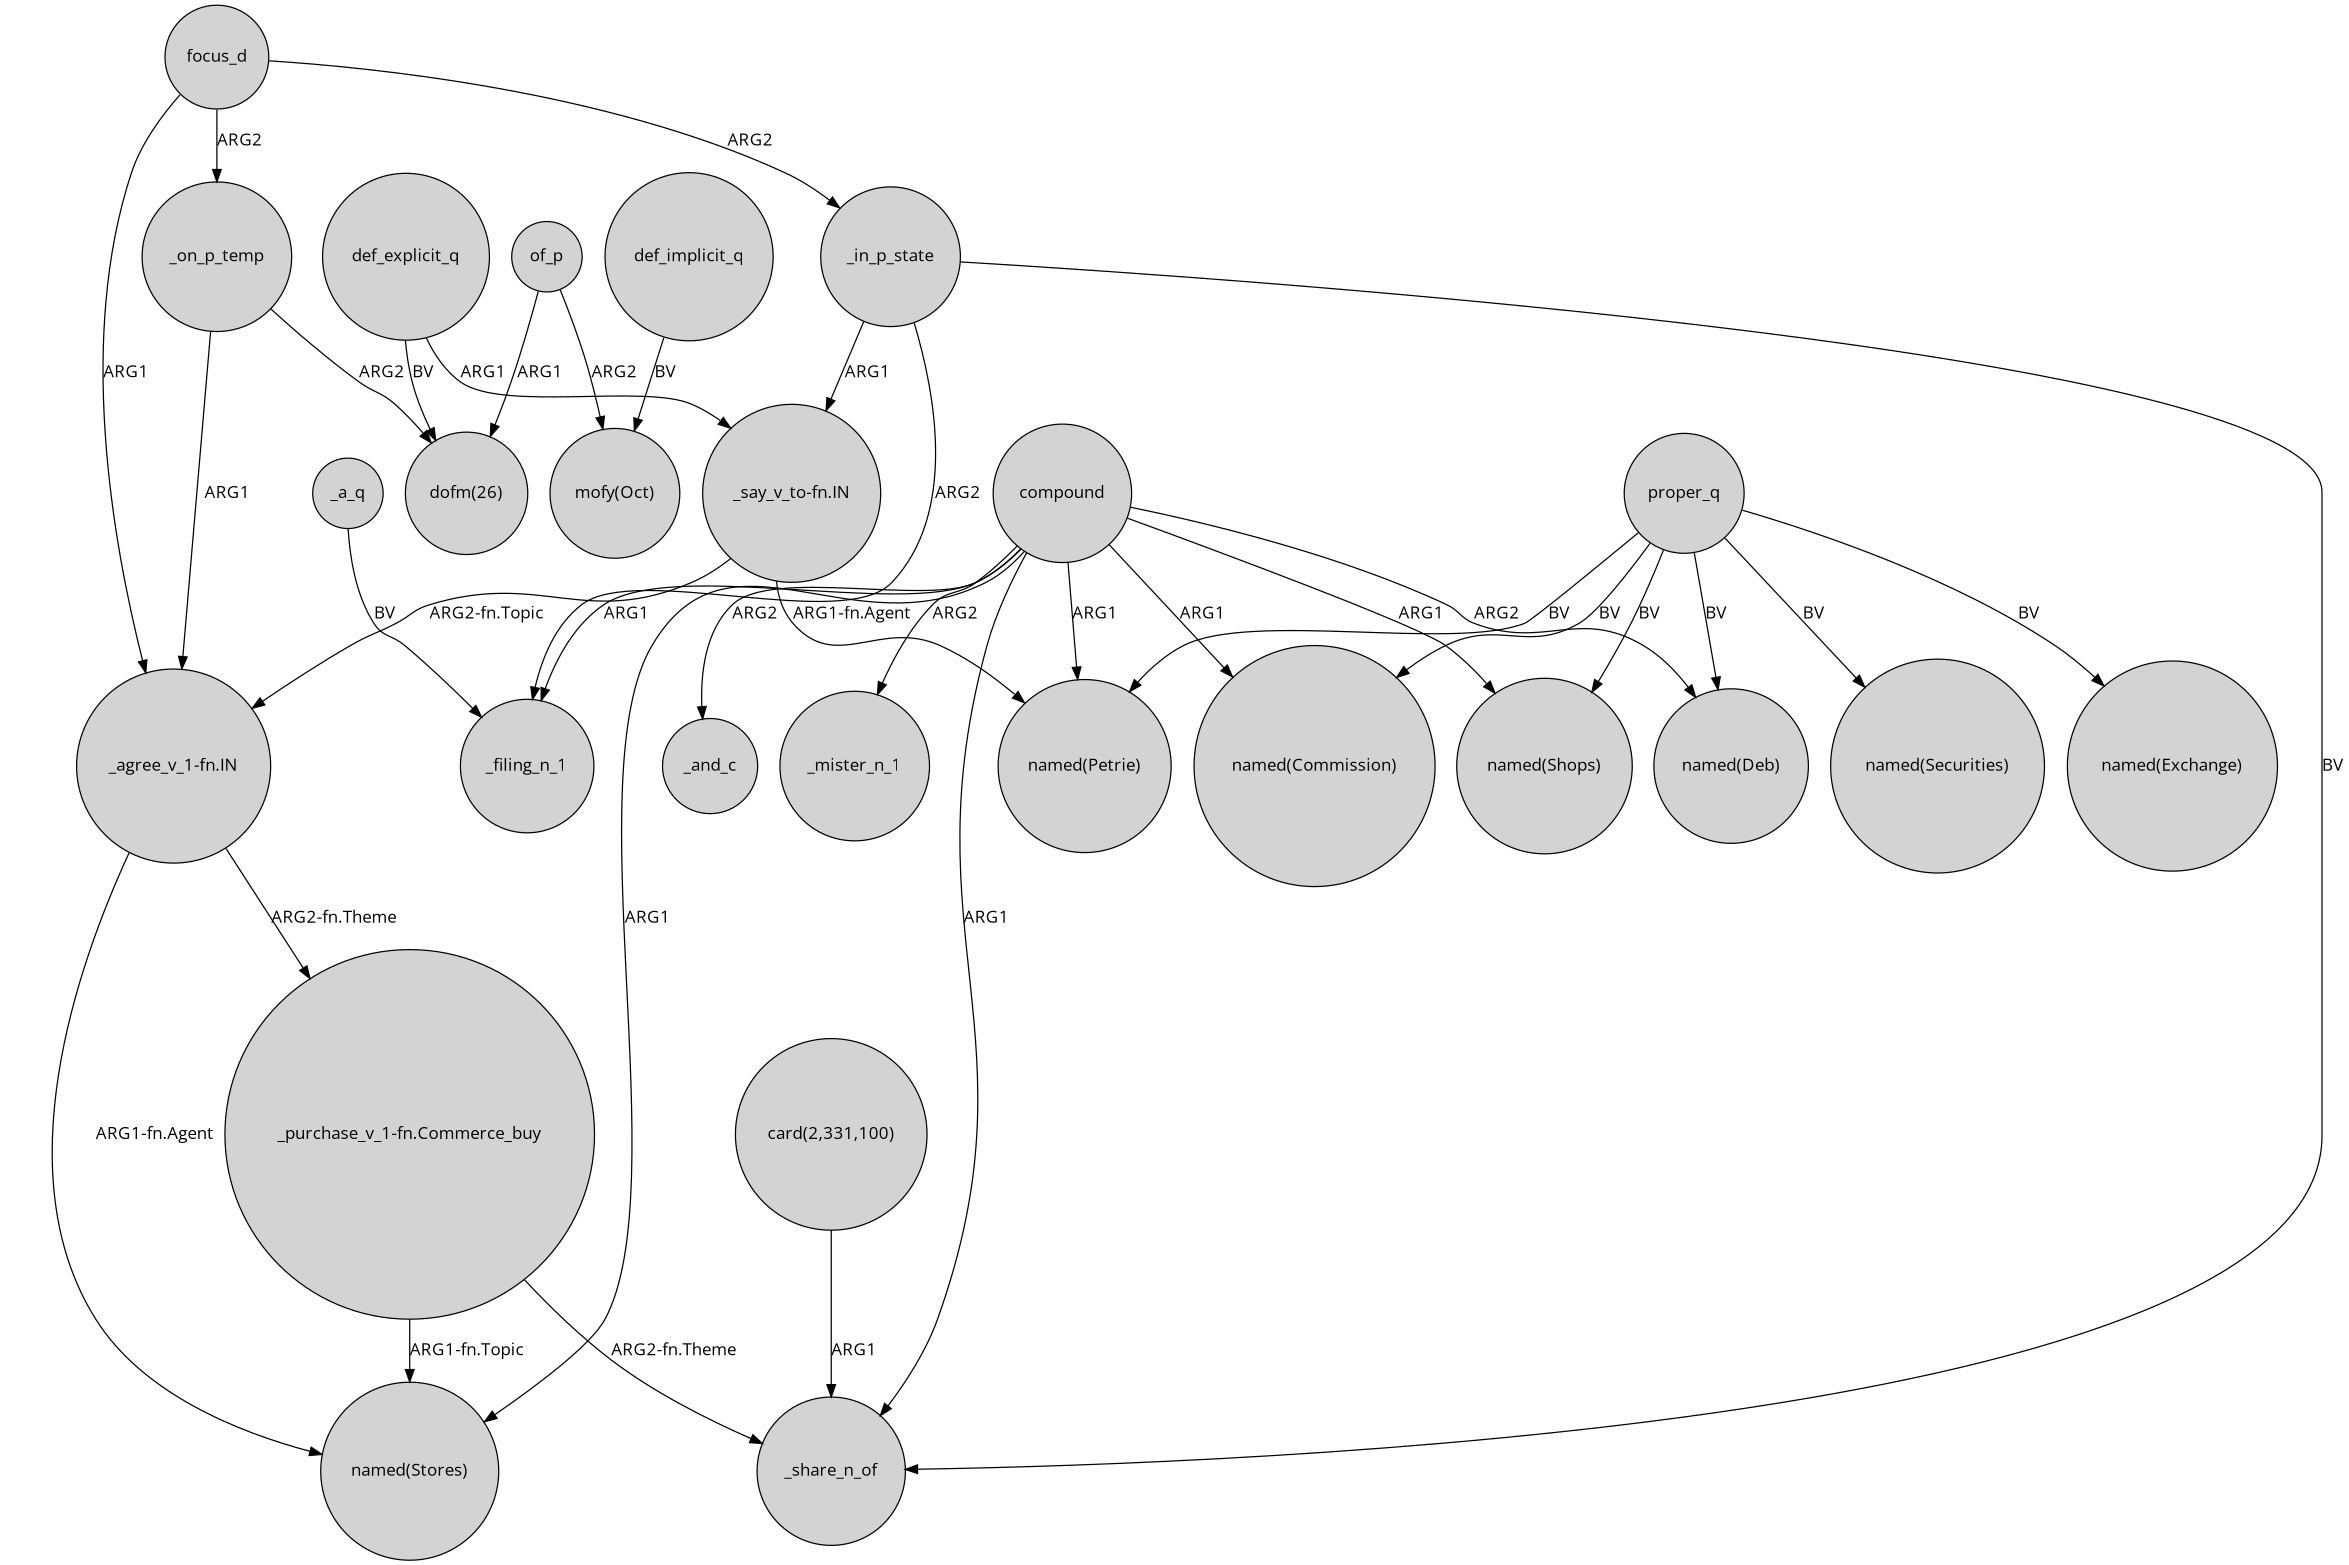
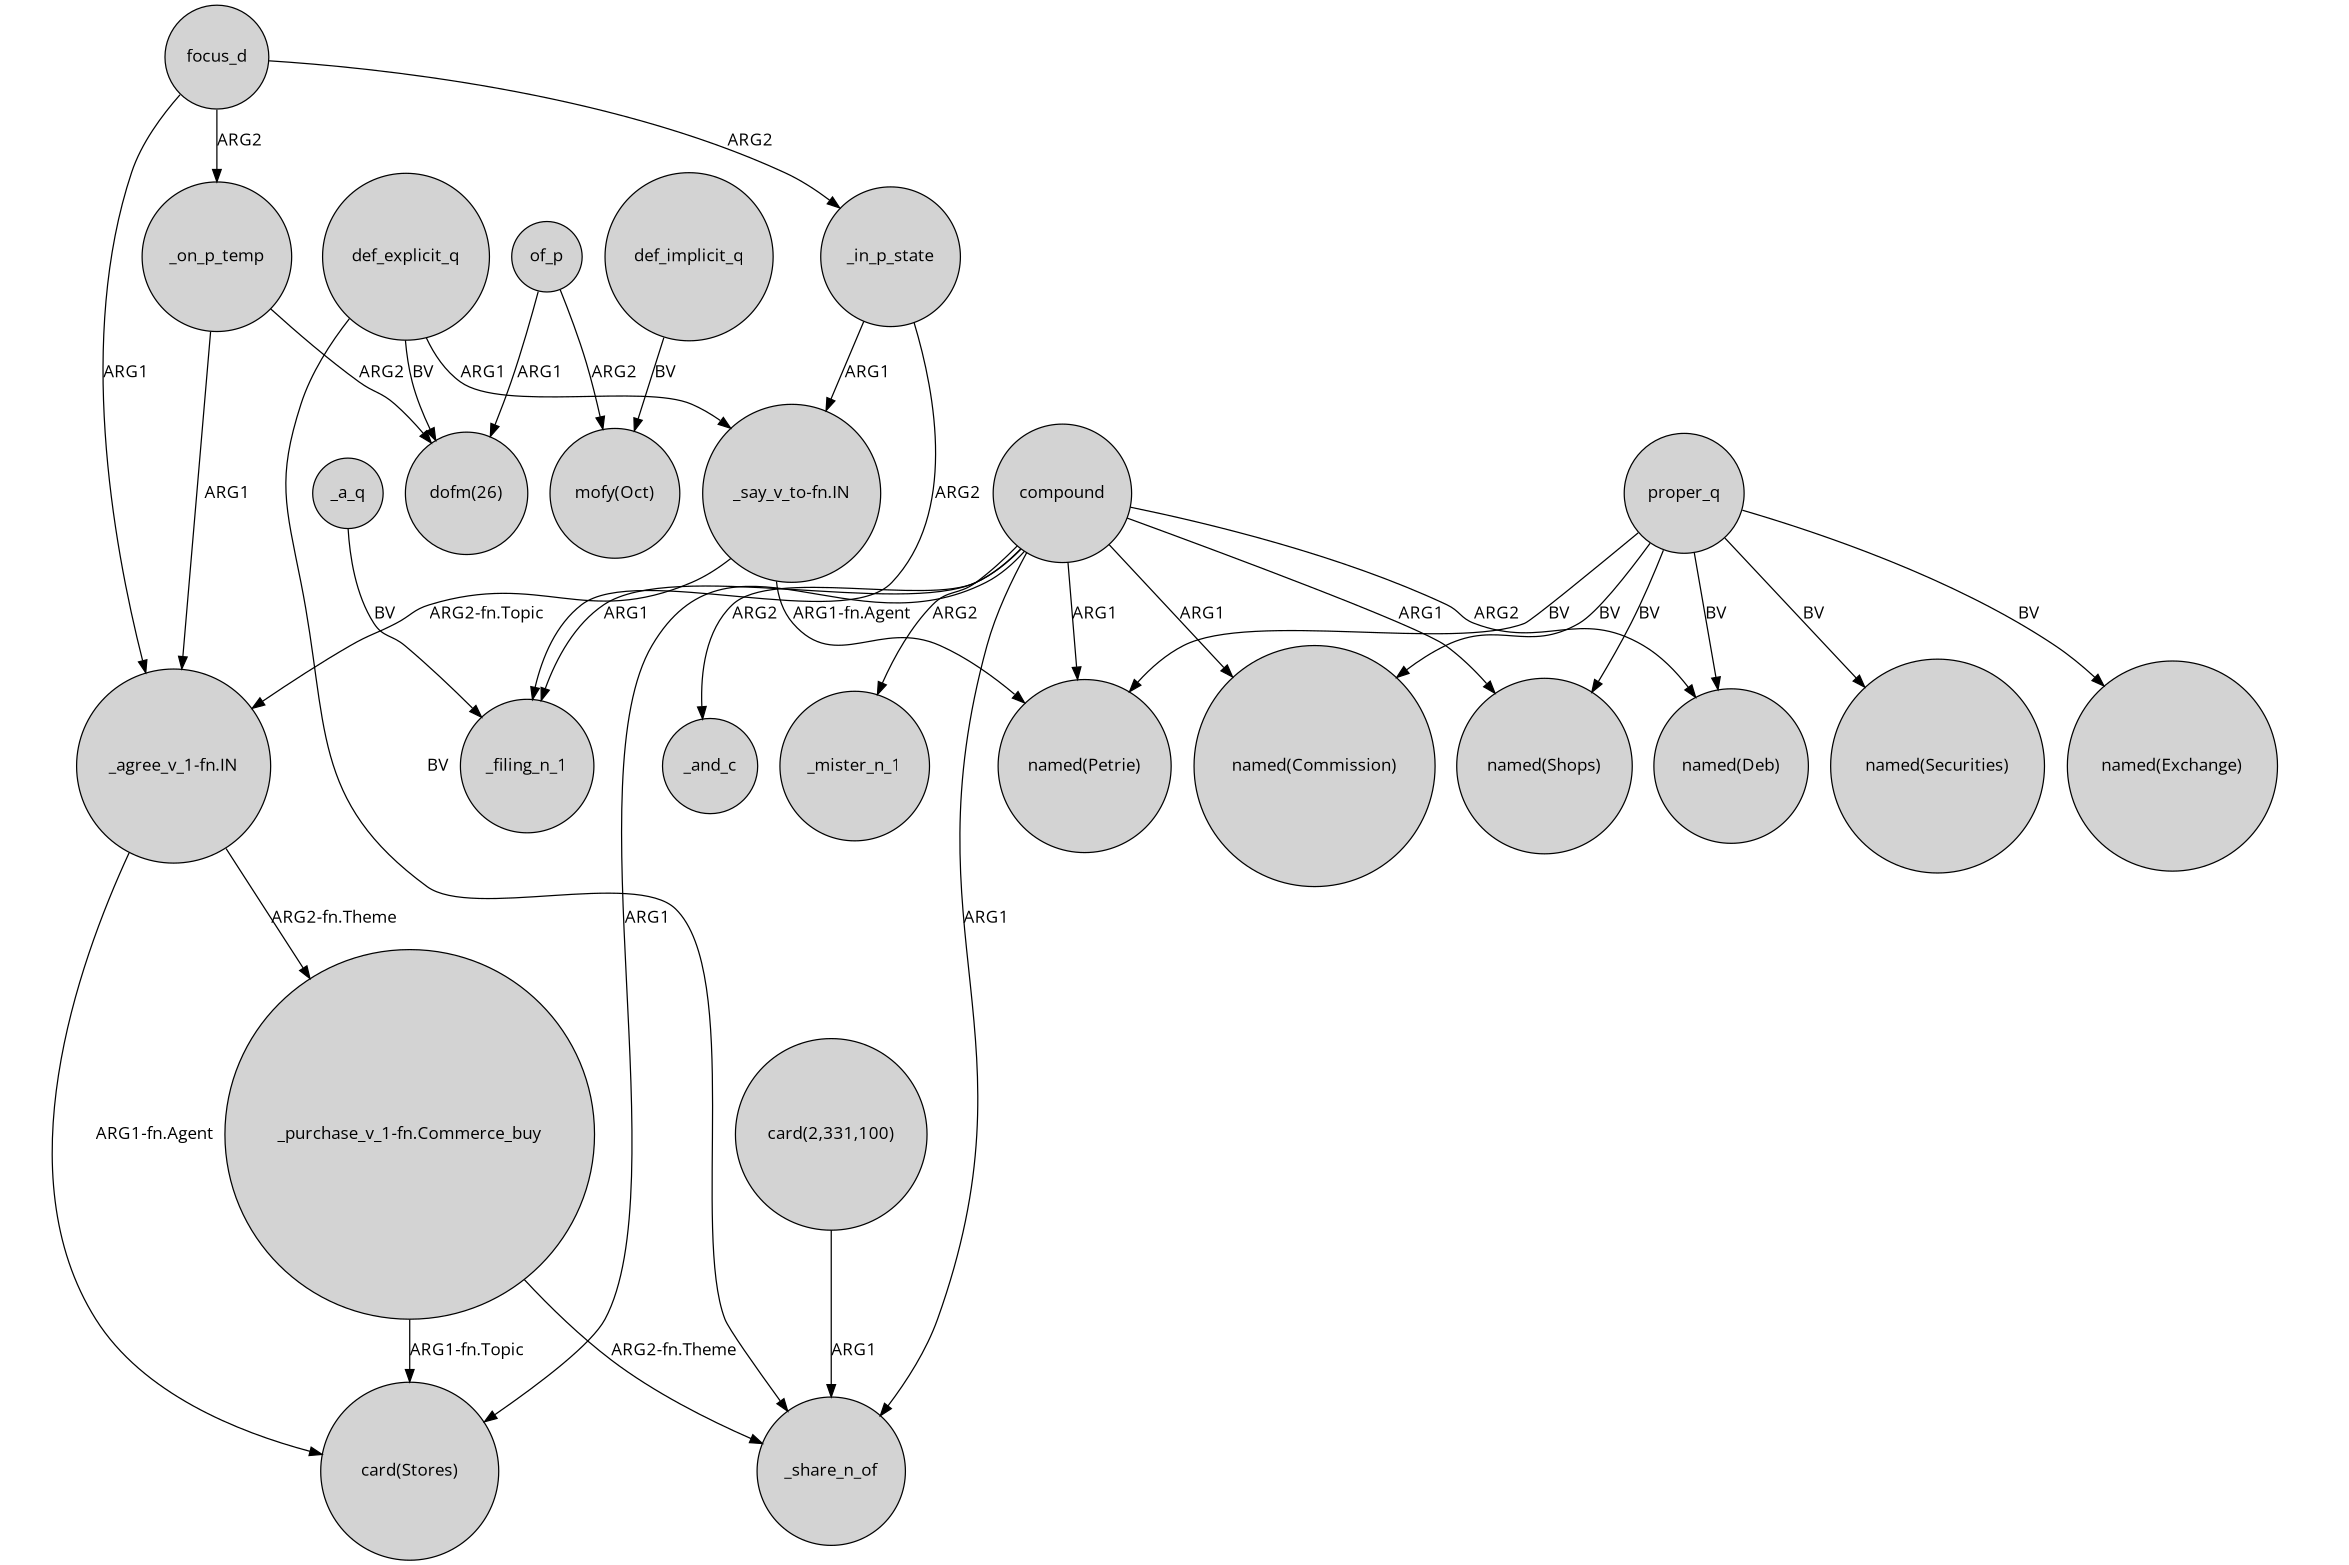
edge "_in_p_state" -> "_share_n_of": now "def_explicit_q" -> "_share_n_of"
node "named(Stores)": label "named(Stores)" -> "card(Stores)"
